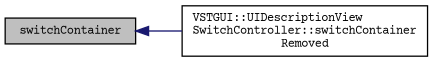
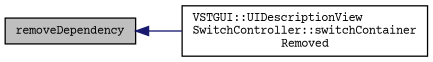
node "switchContainer": label "switchContainer" -> "removeDependency"
